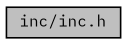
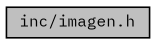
node "inc/inc.h": label "inc/inc.h" -> "inc/imagen.h"
